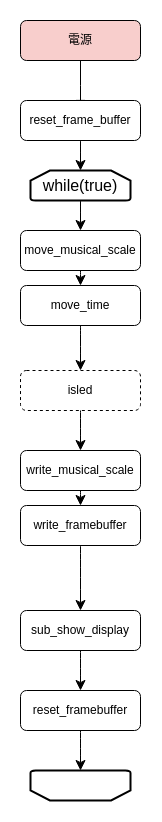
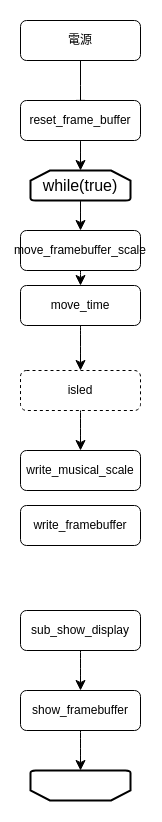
node "電源": fillcolor #f8cecc -> #ffffff
node "move_musical_scale": label "move_musical_scale" -> "move_framebuffer_scale"
edge "write_musical_scale" -> "write_framebuffer": removed
edge "write_framebuffer" -> "sub_show_display": removed
node "reset_framebuffer": label "reset_framebuffer" -> "show_framebuffer"
